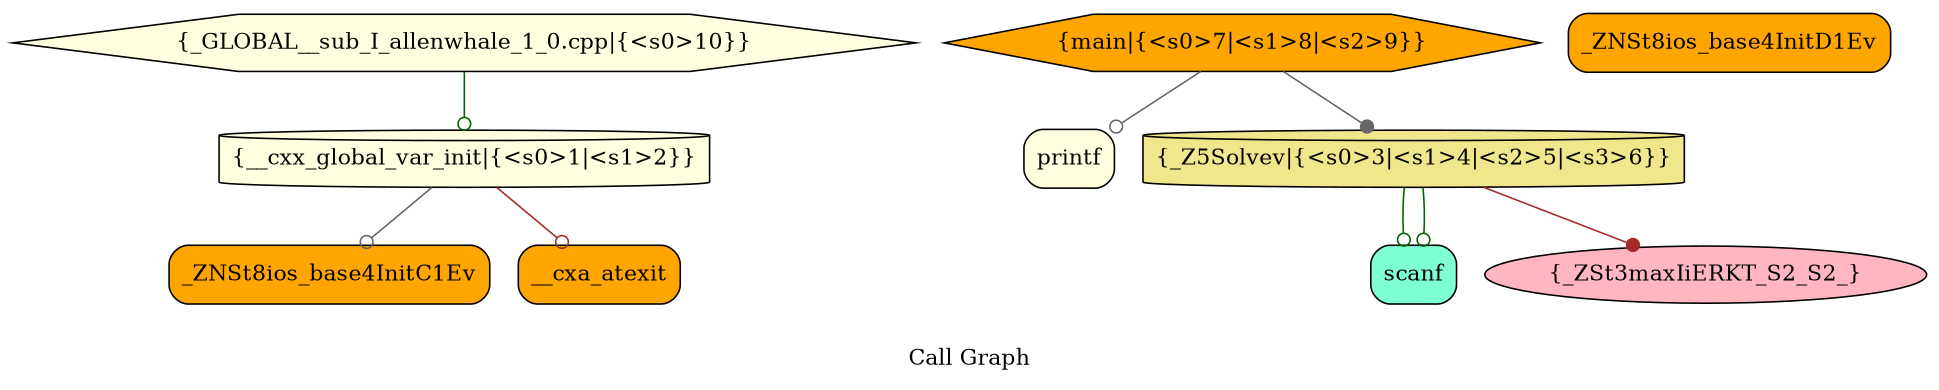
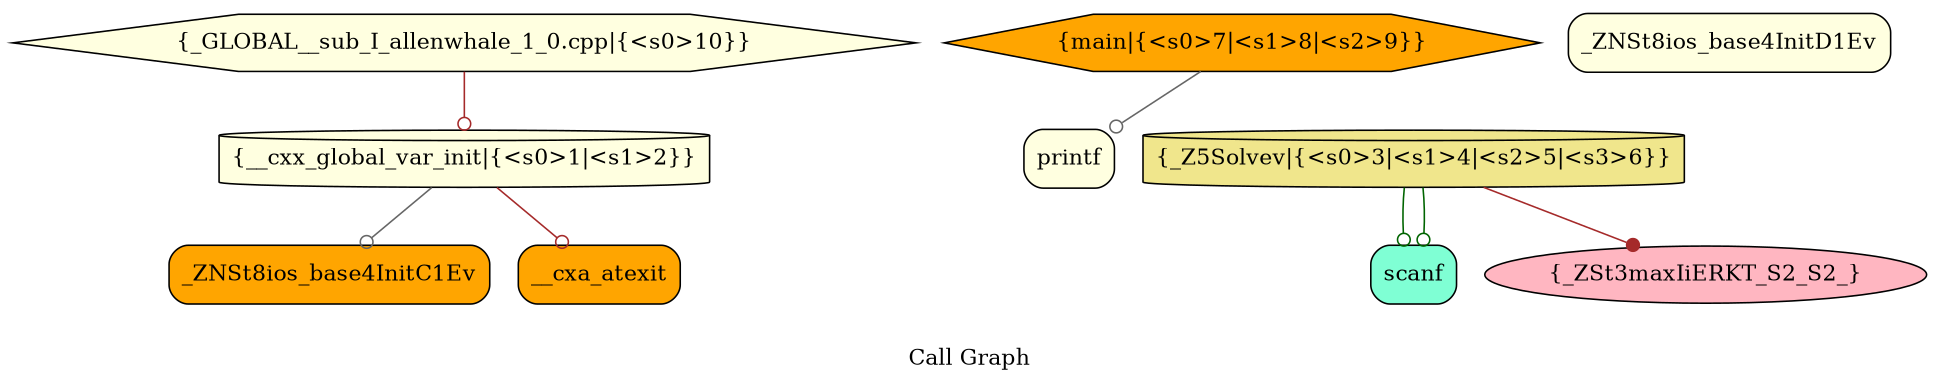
node "_ZNSt8ios_base4InitD1Ev": fillcolor orange -> lightyellow
edge "{_GLOBAL__sub_I_allenwhale_1_0.cpp|{<s0>10}}" -> "{__cxx_global_var_init|{<s0>1|<s1>2}}": color darkgreen -> brown
edge "{main|{<s0>7|<s1>8|<s2>9}}" -> "{_Z5Solvev|{<s0>3|<s1>4|<s2>5|<s3>6}}": removed
